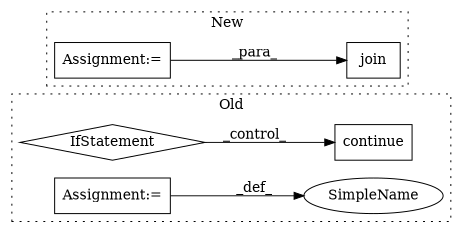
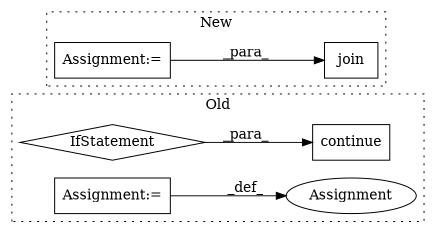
edge "IfStatement" -> "continue": label "_control_" -> "_para_"
node "SimpleName": label "SimpleName" -> "Assignment"
